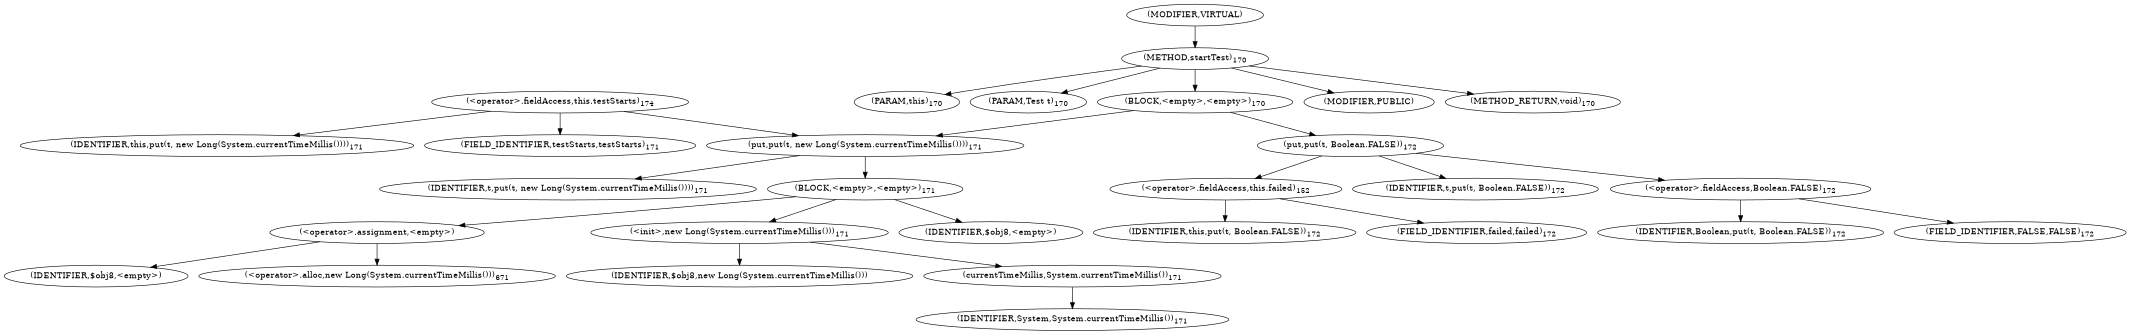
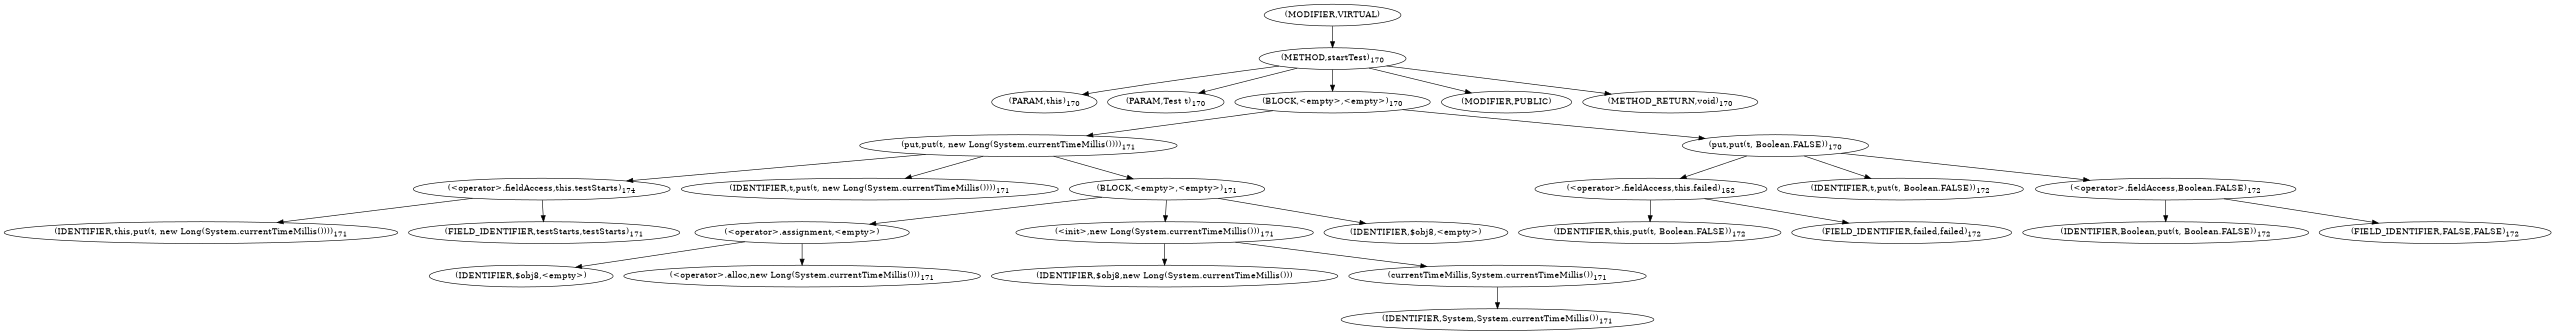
edge "(<operator>.fieldAccess,this.testStarts)" -> "(put,put(t, new Long(System.currentTimeMillis())))": reversed
node "(put,put(t, Boolean.FALSE))": text "172" -> "170"
node "(<operator>.alloc,new Long(System.currentTimeMillis()))": text "671" -> "171"
